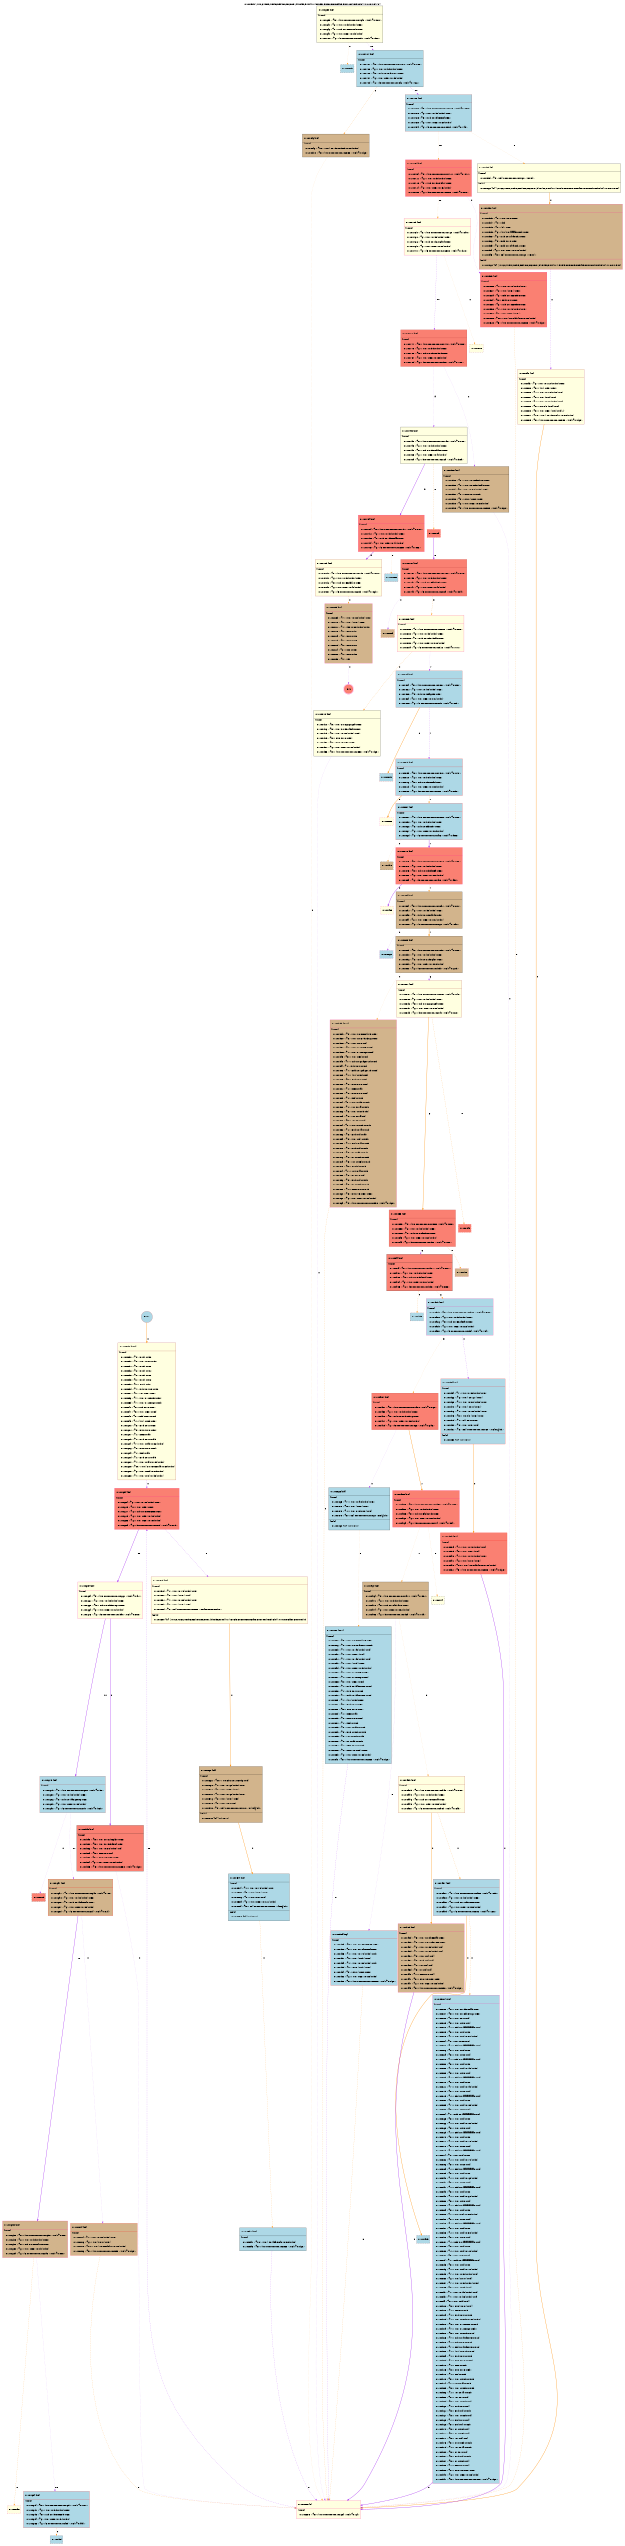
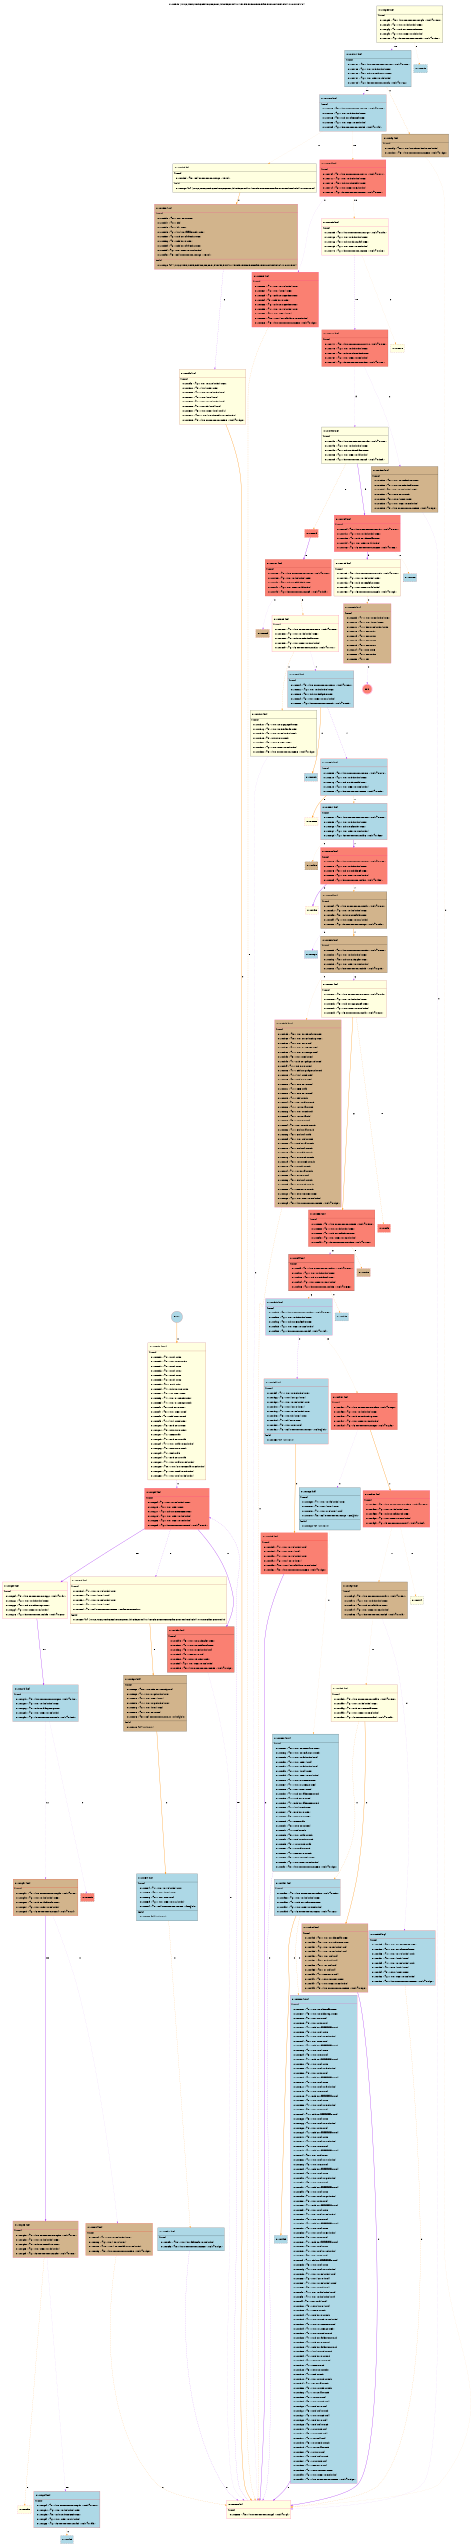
edge "0x40165f [28]" -> "0x401b9c [30]": now "0x40163f [32]" -> "0x401b9c [30]"
